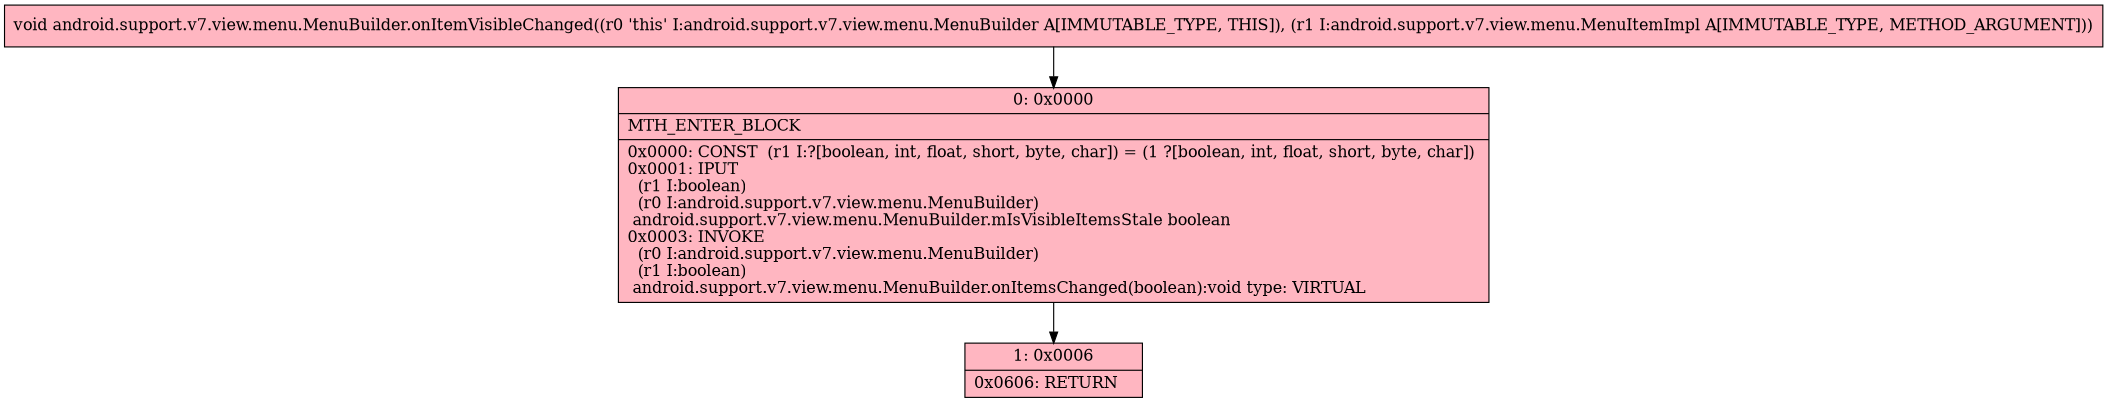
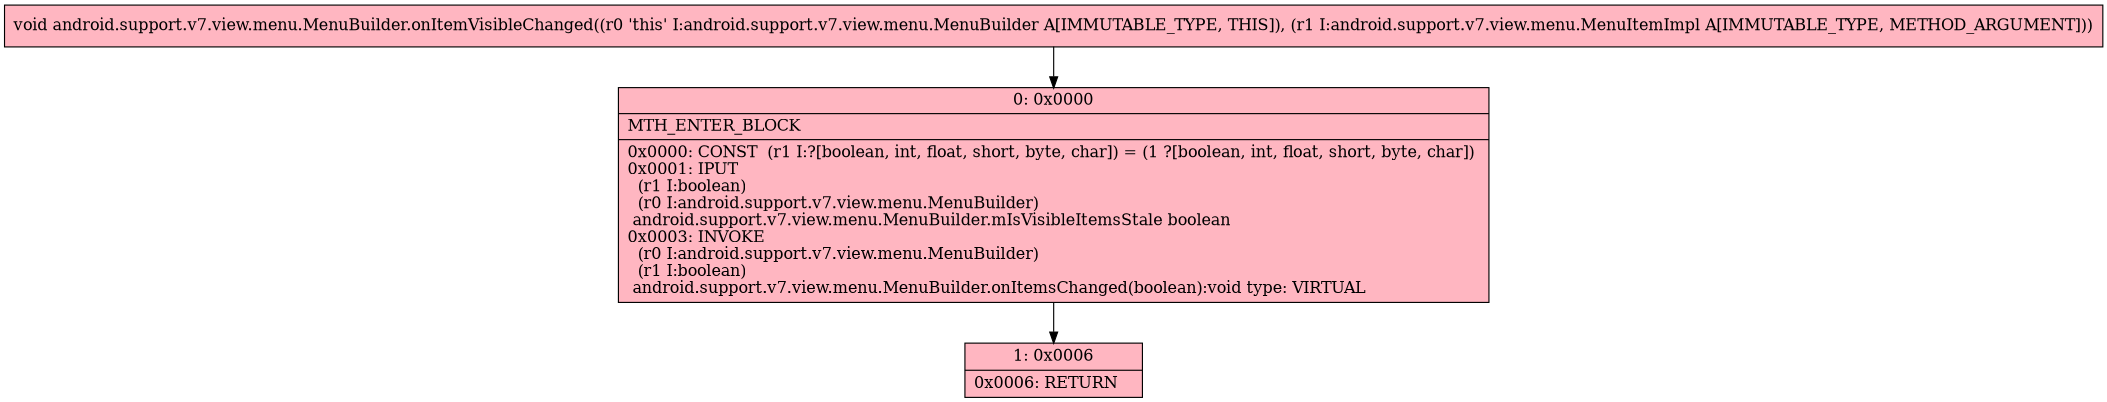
node "1: 0x0006": text "0x0606: RETURN" -> "0x0006: RETURN"
